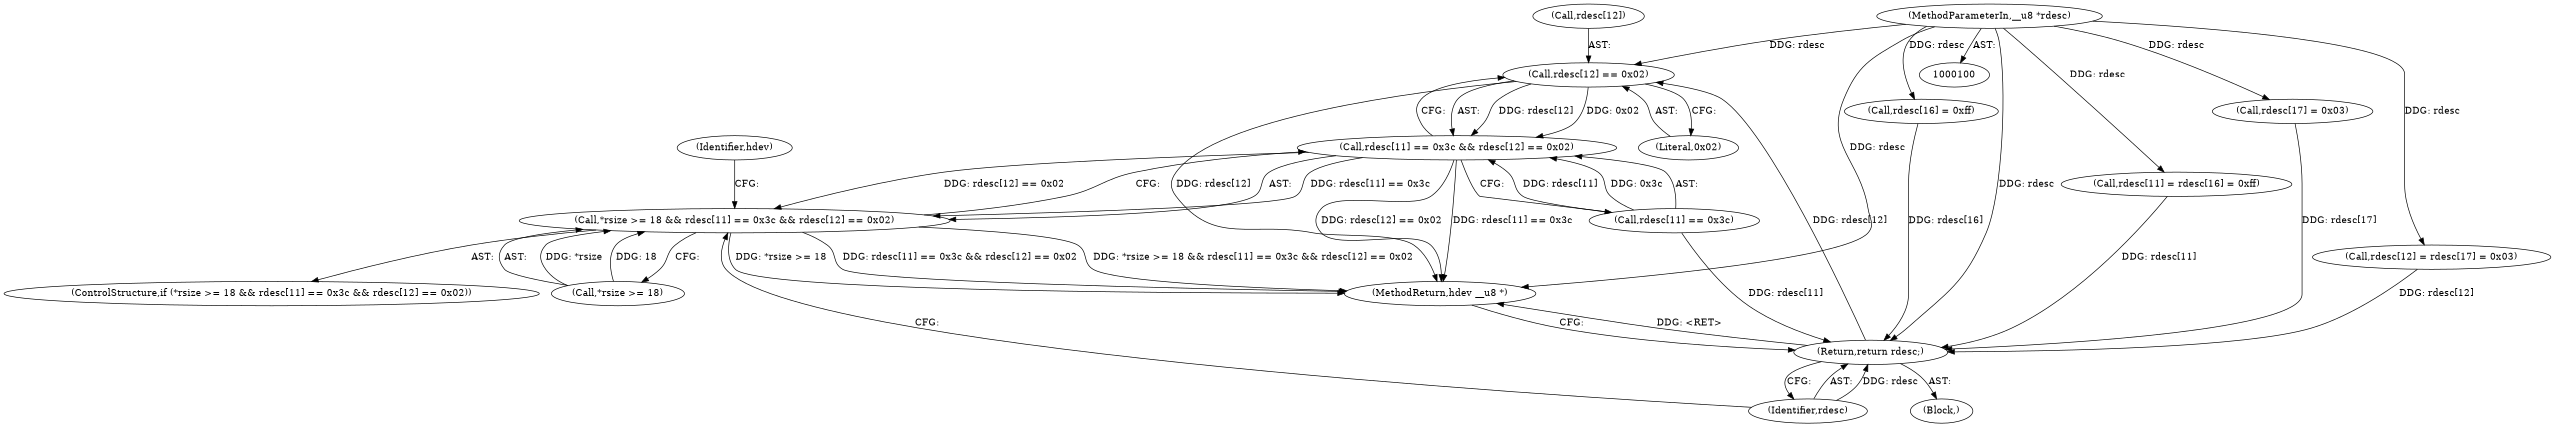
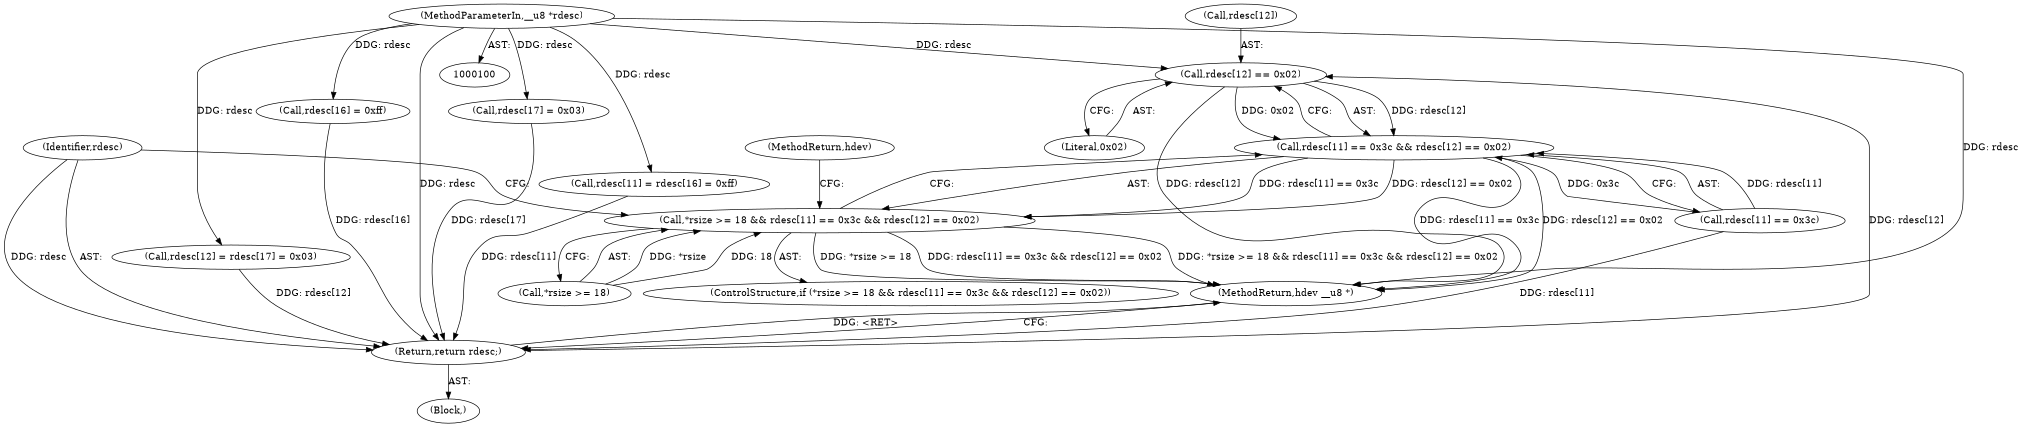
node "(Identifier,hdev)": label "(Identifier,hdev)" -> "(MethodReturn,hdev)"
edge "(Return,return rdesc;)" -> "(Identifier,rdesc)": removed, label "CFG:"
